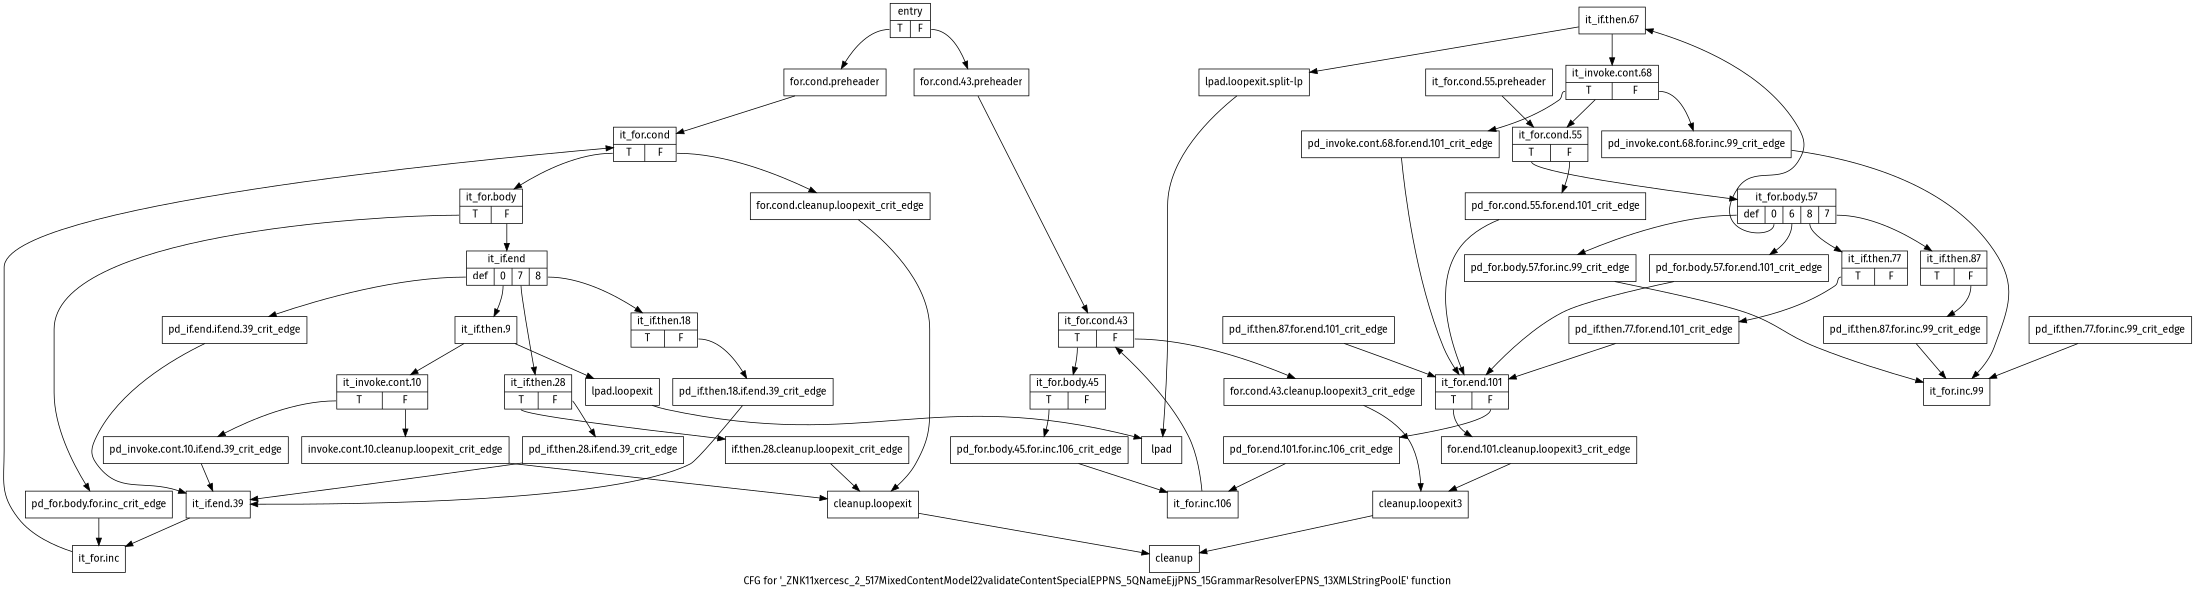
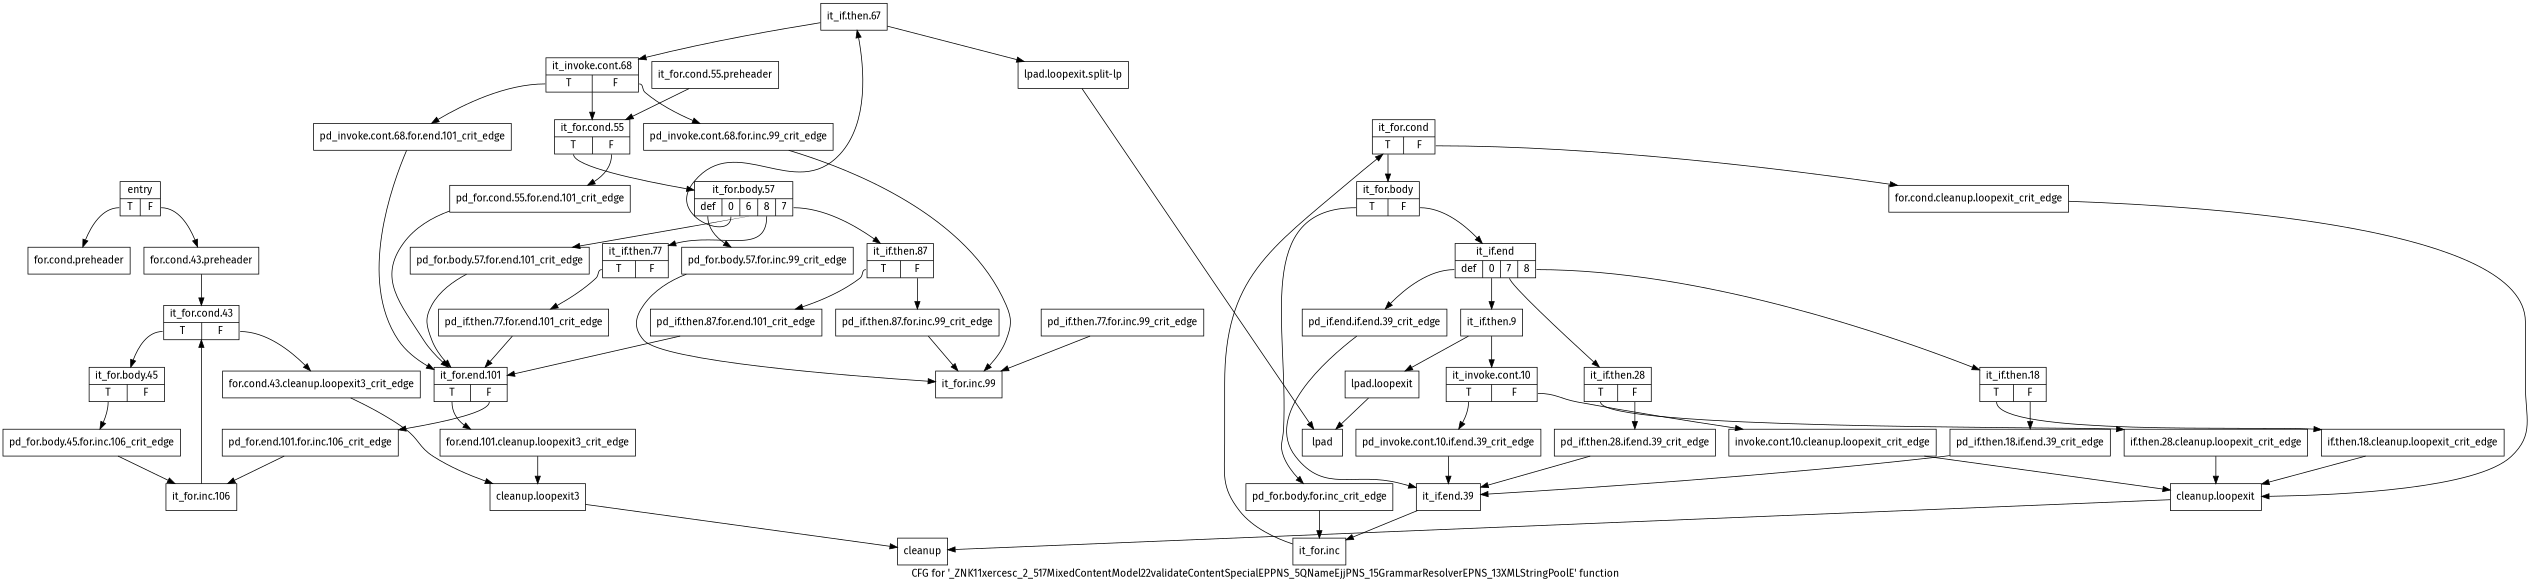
edge "for.cond.preheader" -> "it_for.cond": removed
edge "it_if.then.87" -> "pd_if.then.87.for.end.101_crit_edge": added
node "if.then.18.cleanup.loopexit_crit_edge": added
